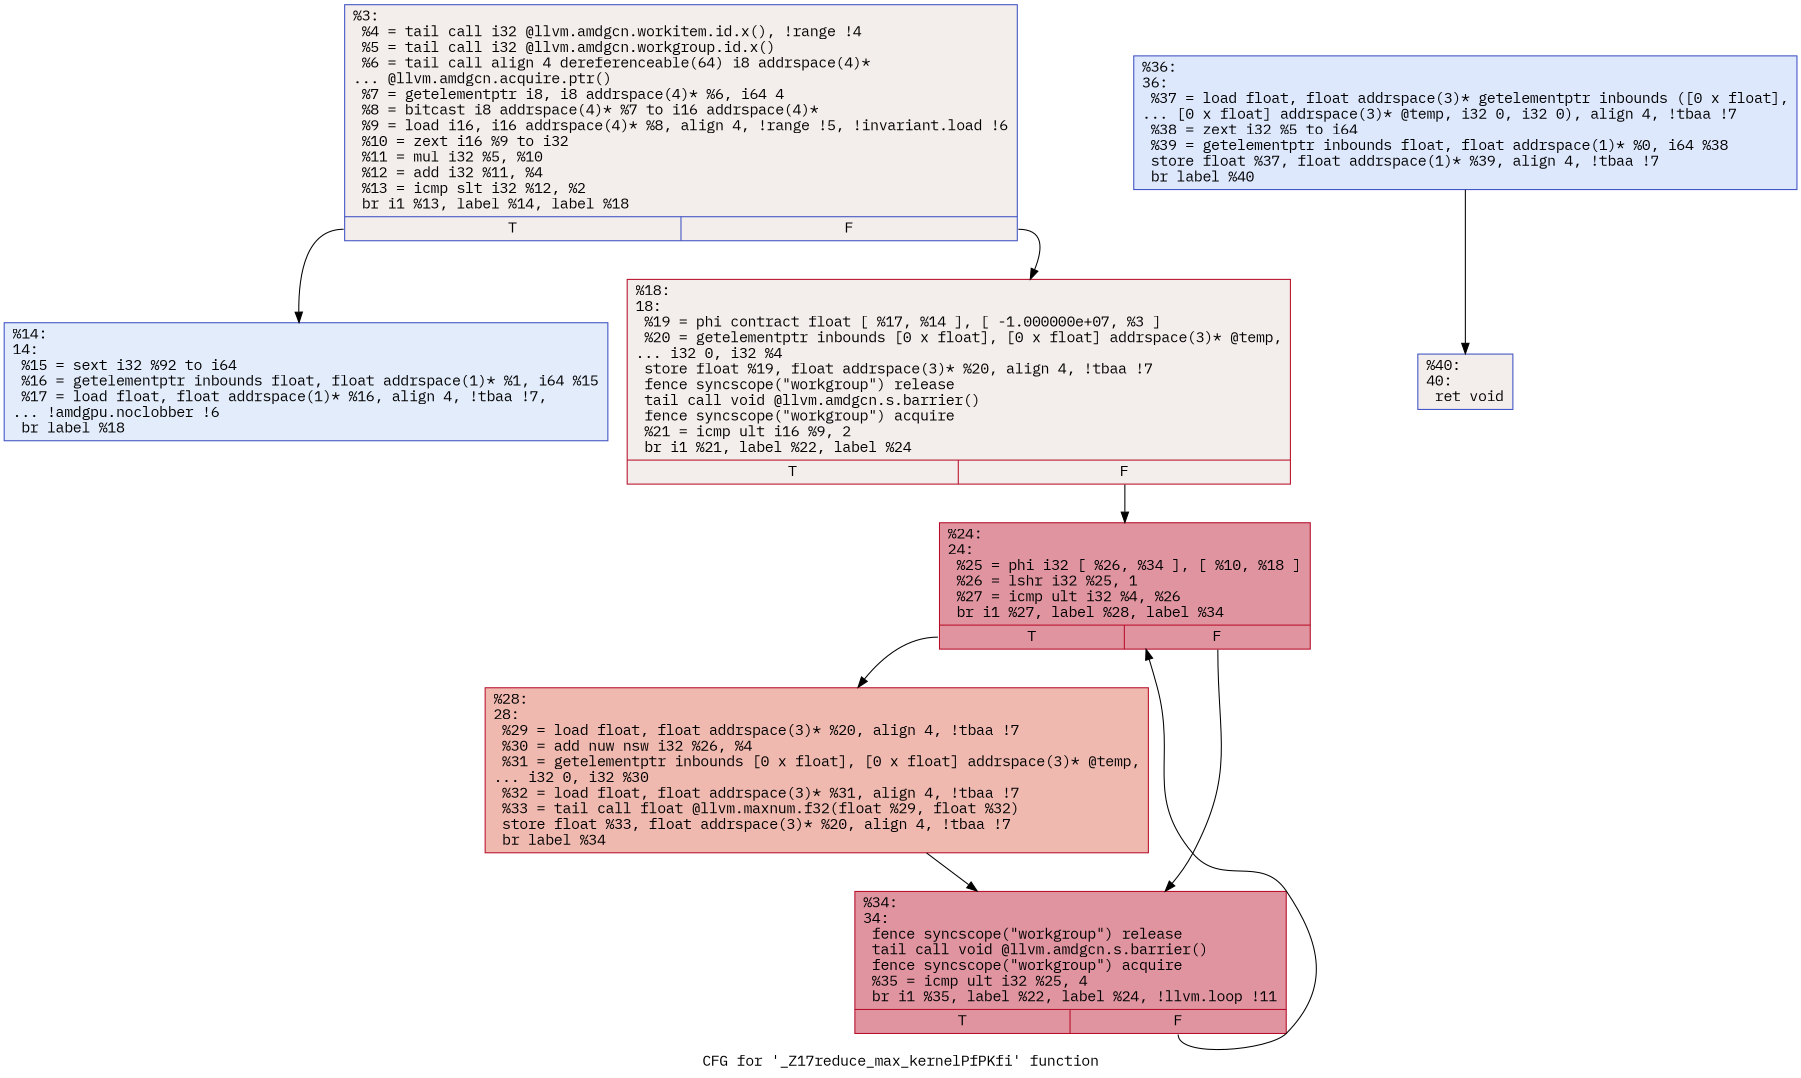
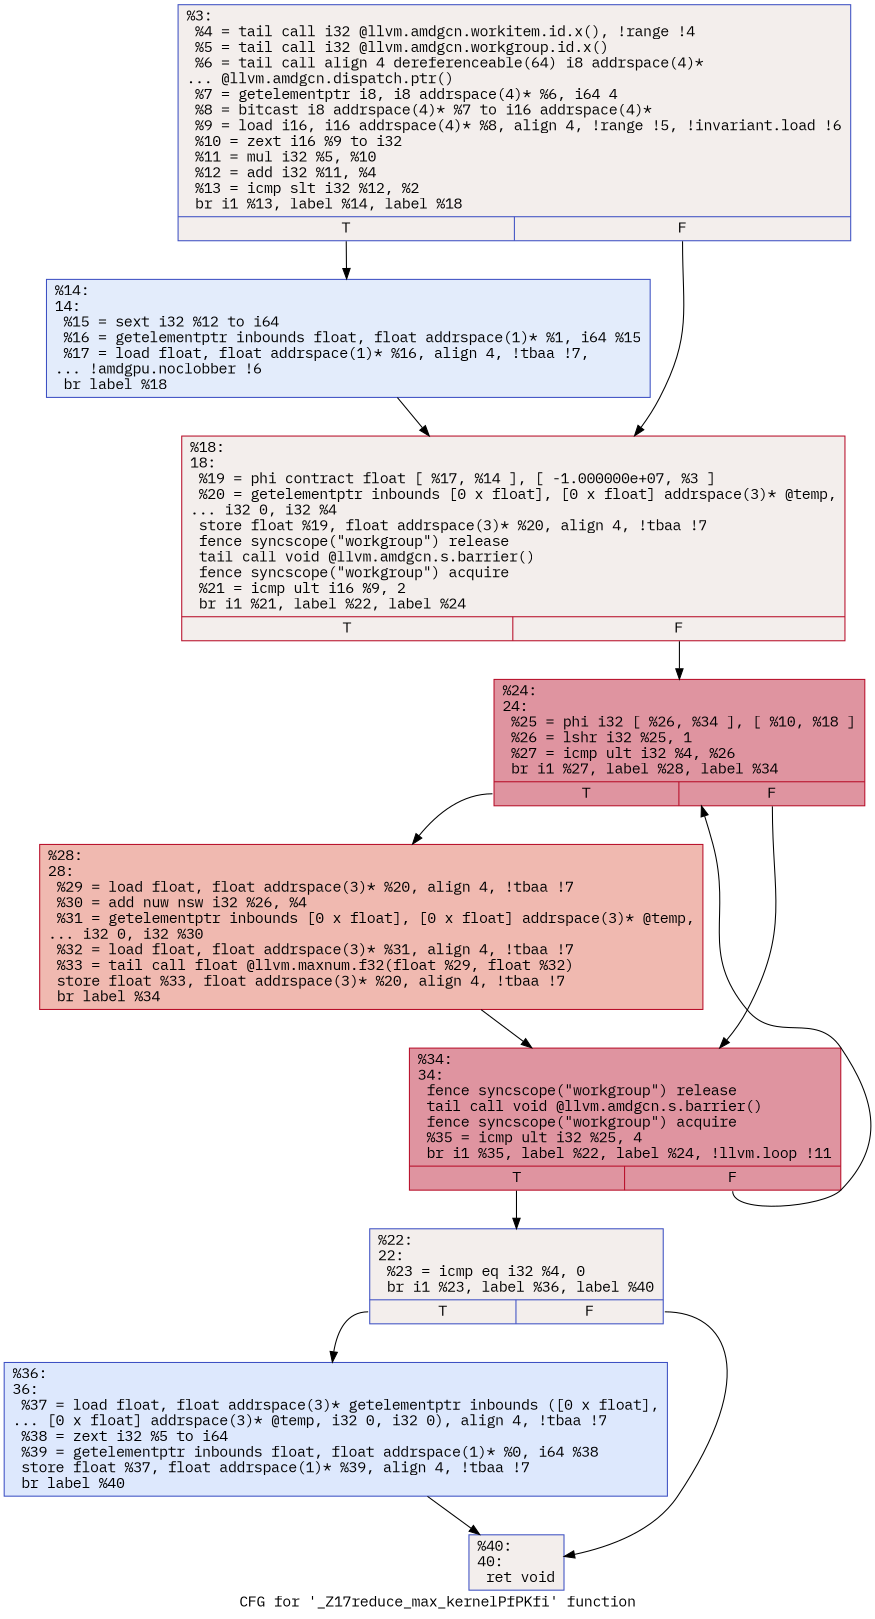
node "%3:": text "... @llvm.amdgcn.acquire.ptr()" -> "... @llvm.amdgcn.dispatch.ptr()"
node "%14:": text "%15 = sext i32 %92 to i64" -> "%15 = sext i32 %12 to i64"
edge "%14:" -> "%18:": added
node "%22:": added
